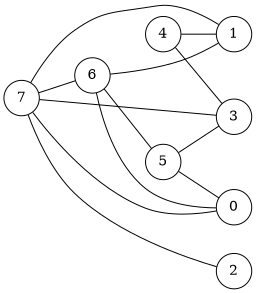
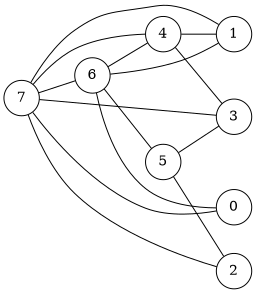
edge "4" -- "7": added
edge "4" -- "6": added
edge "5" -- "0": now "5" -- "2"
